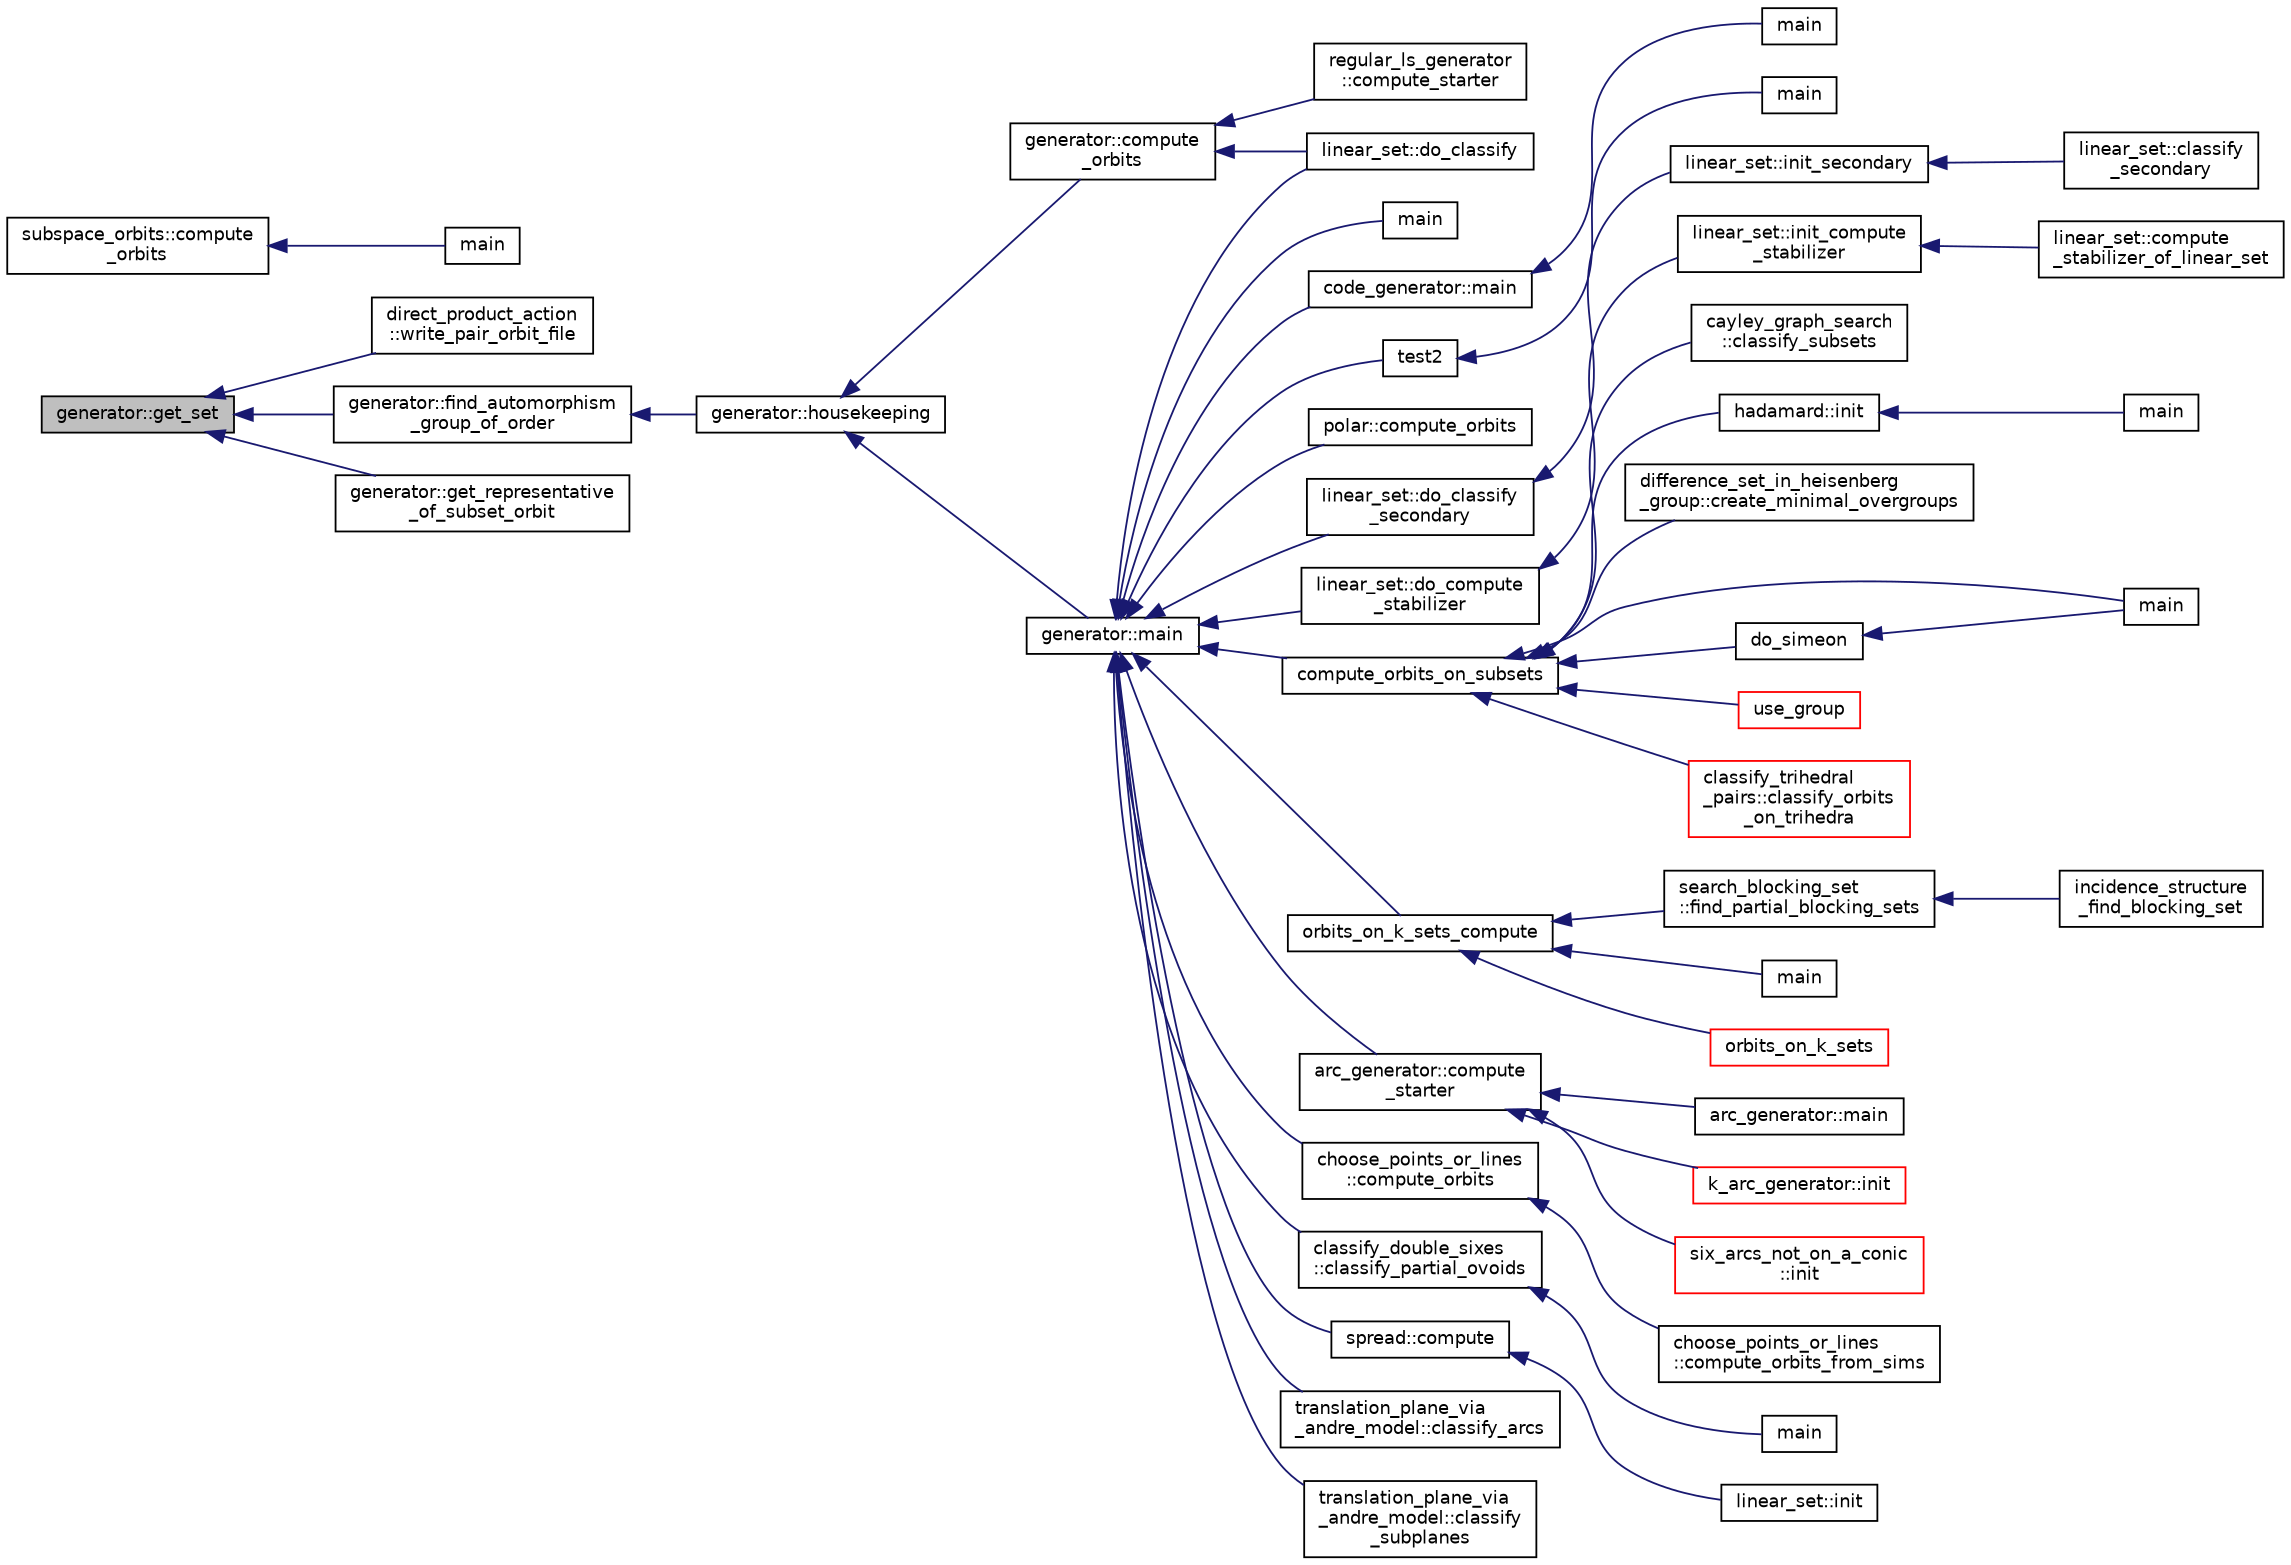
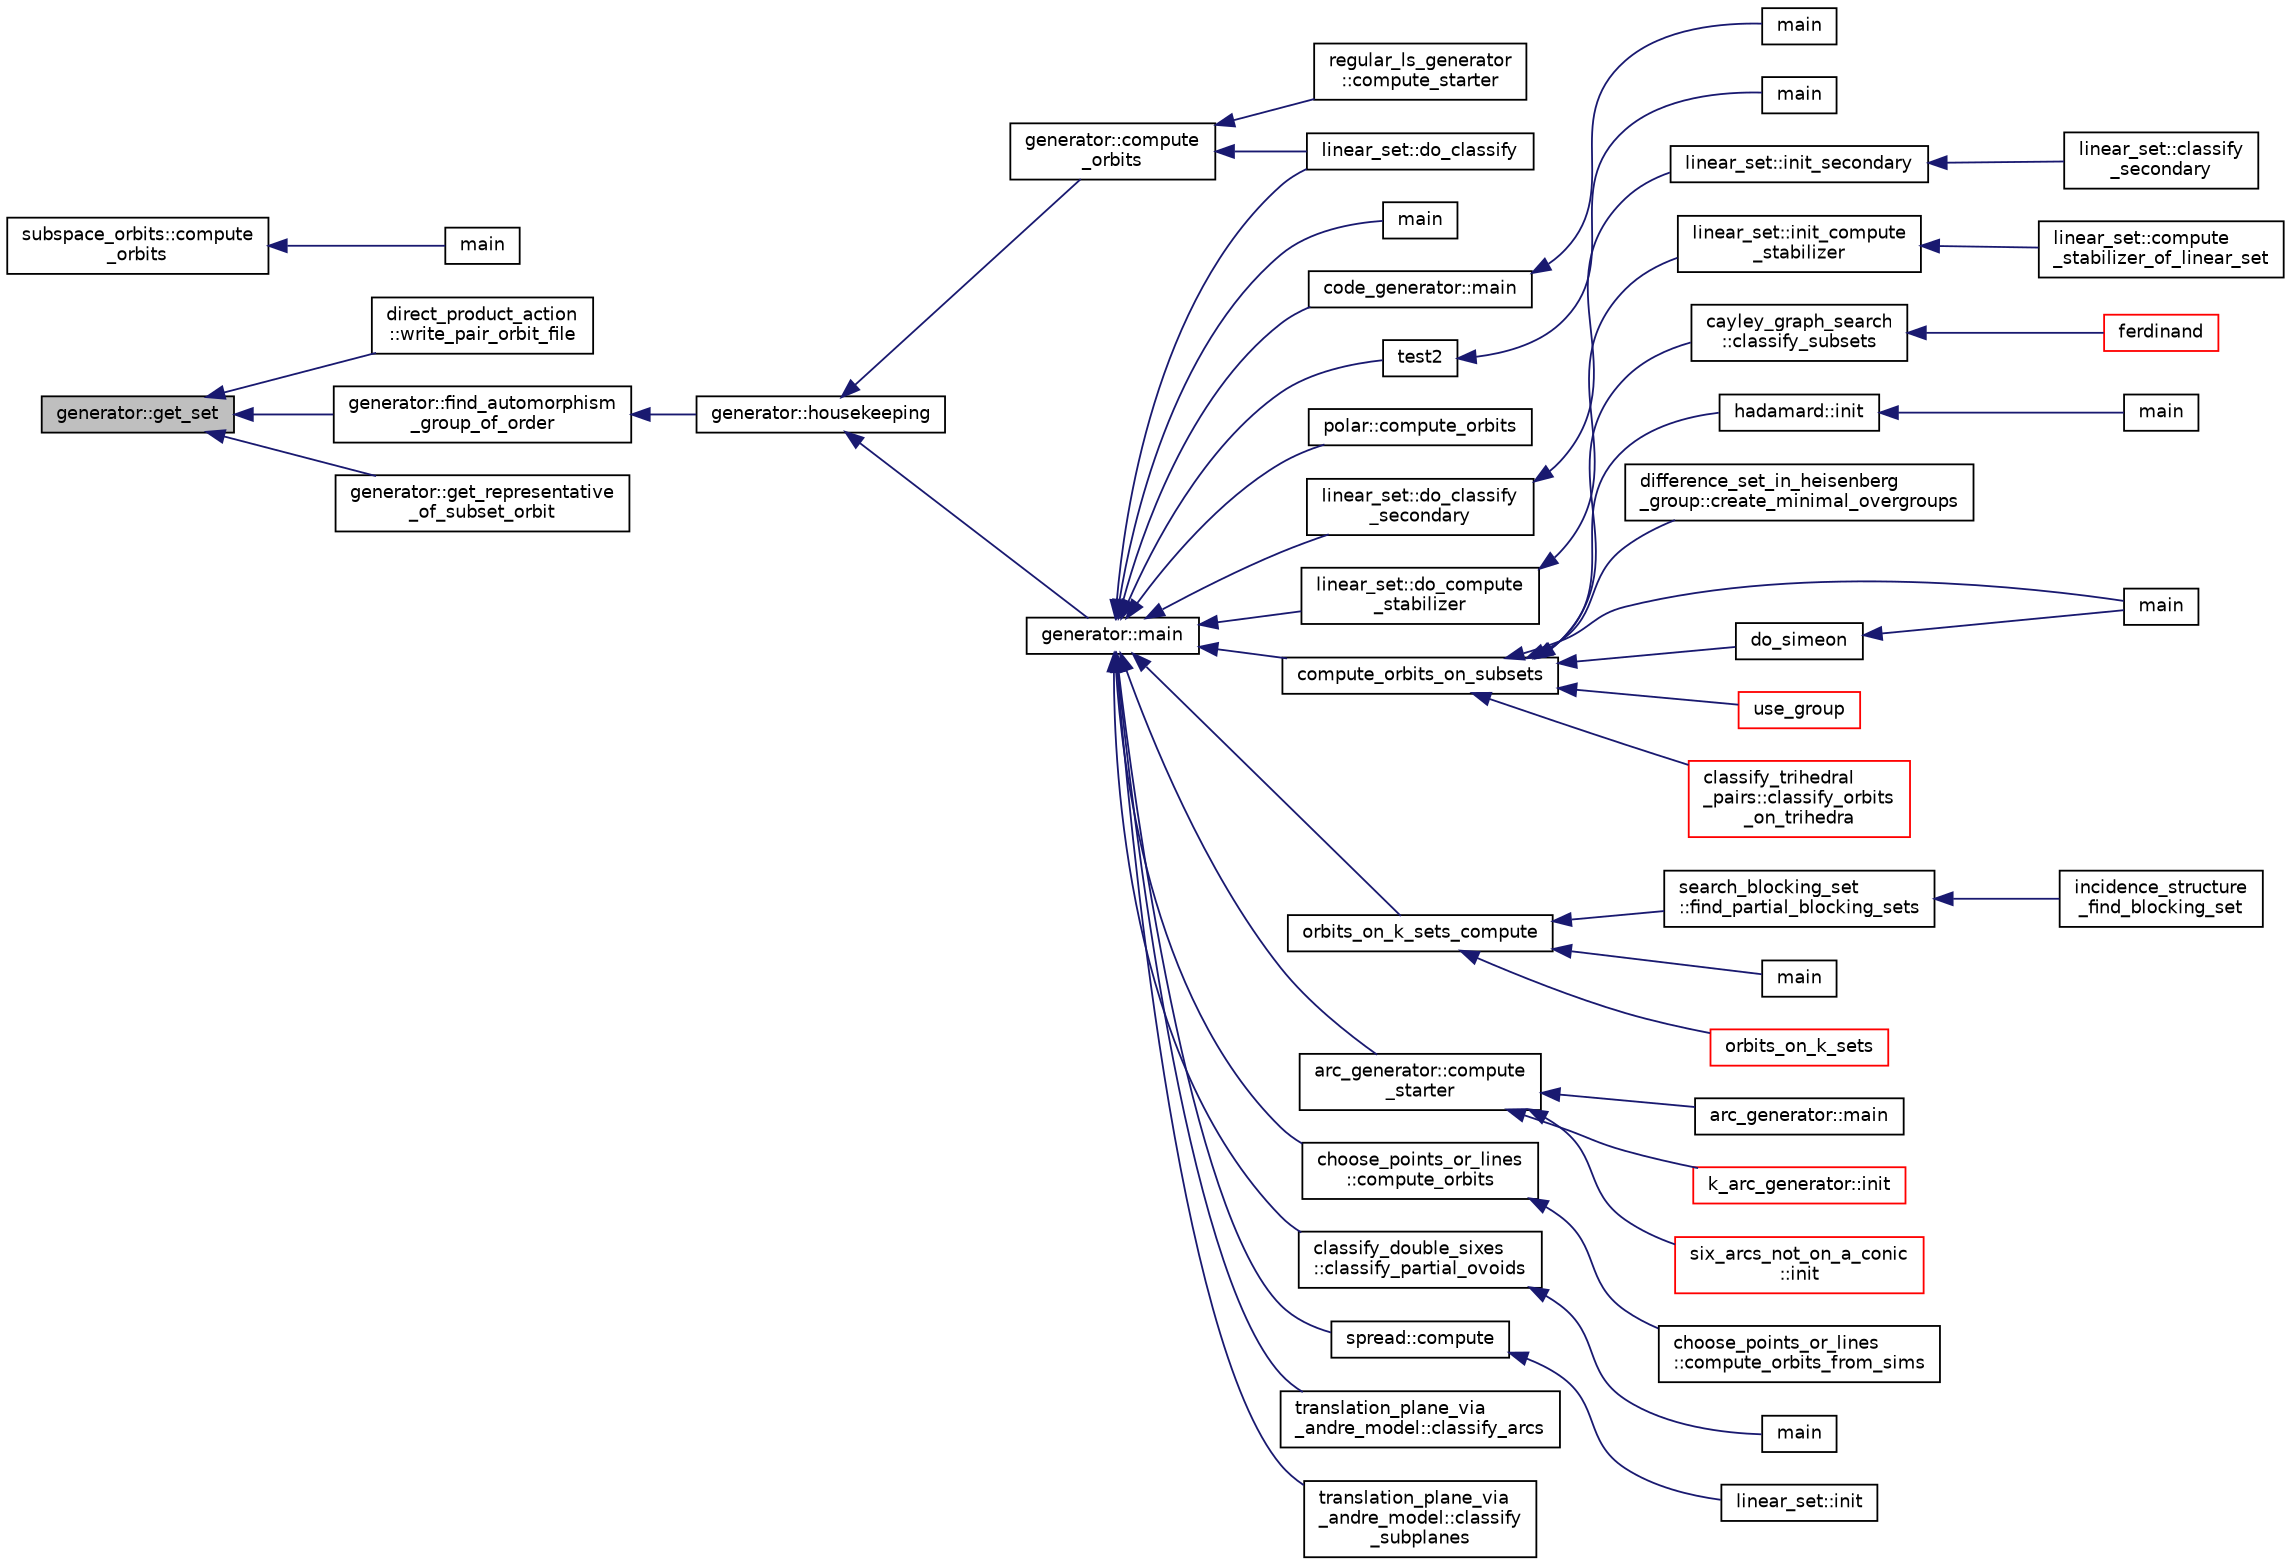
node "ferdinand": added
